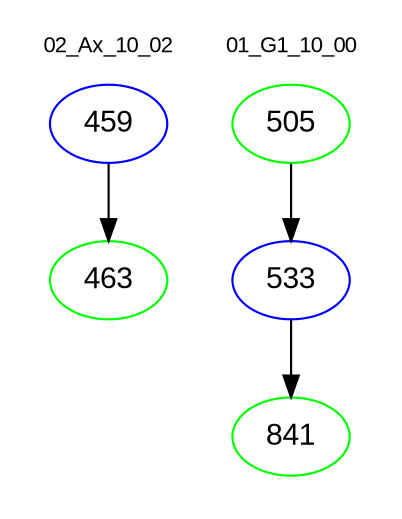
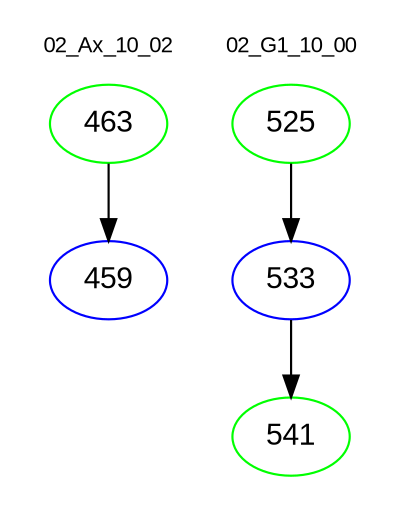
cluster "01_G1_10_00": label "01_G1_10_00" -> "02_G1_10_00"
node "505": label "505" -> "525"
edge "459" -> "463": reversed
node "841": label "841" -> "541"
